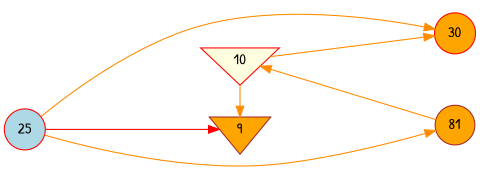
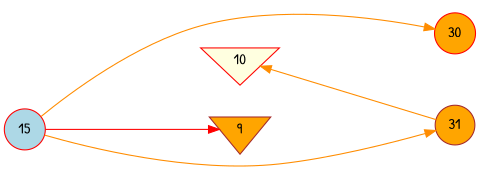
edge "10" -> "30": removed
edge "10" -> "9": removed
node "81": label "81" -> "31"
node "25": label "25" -> "15"
